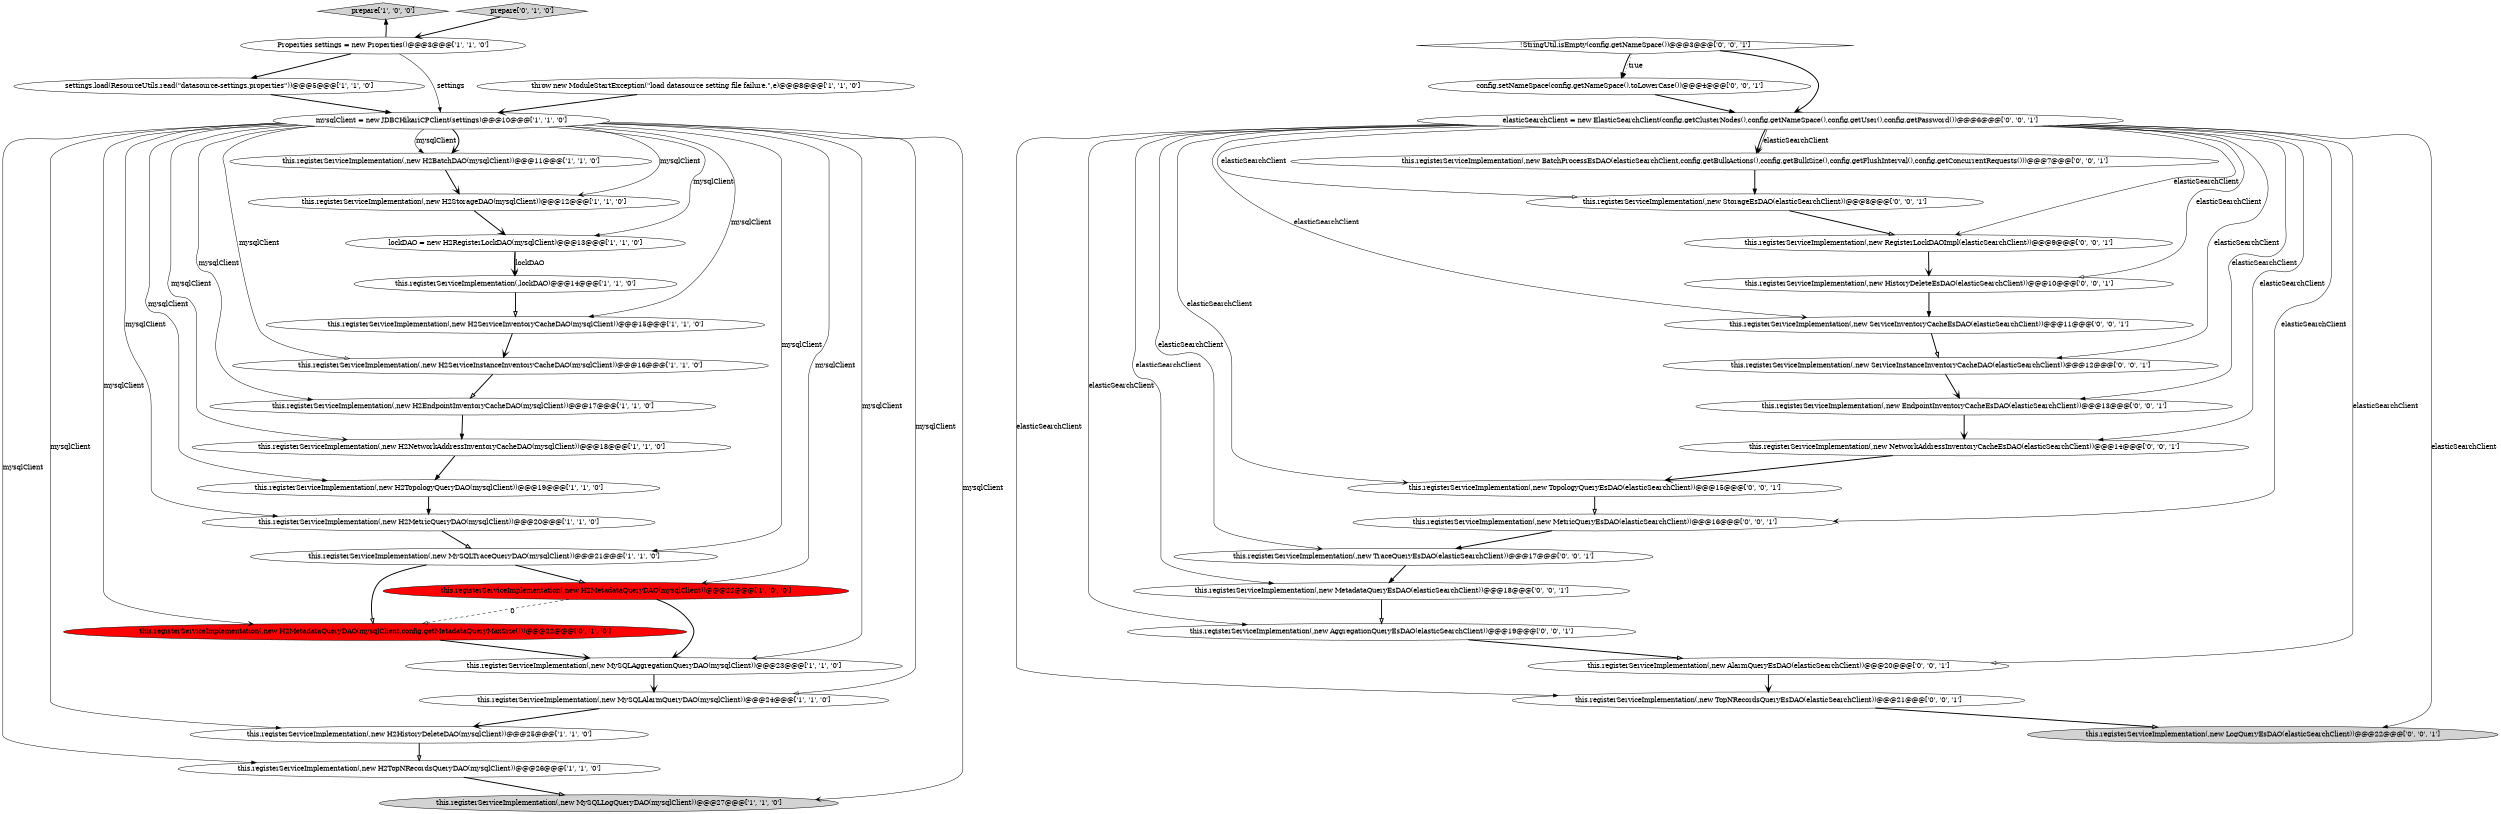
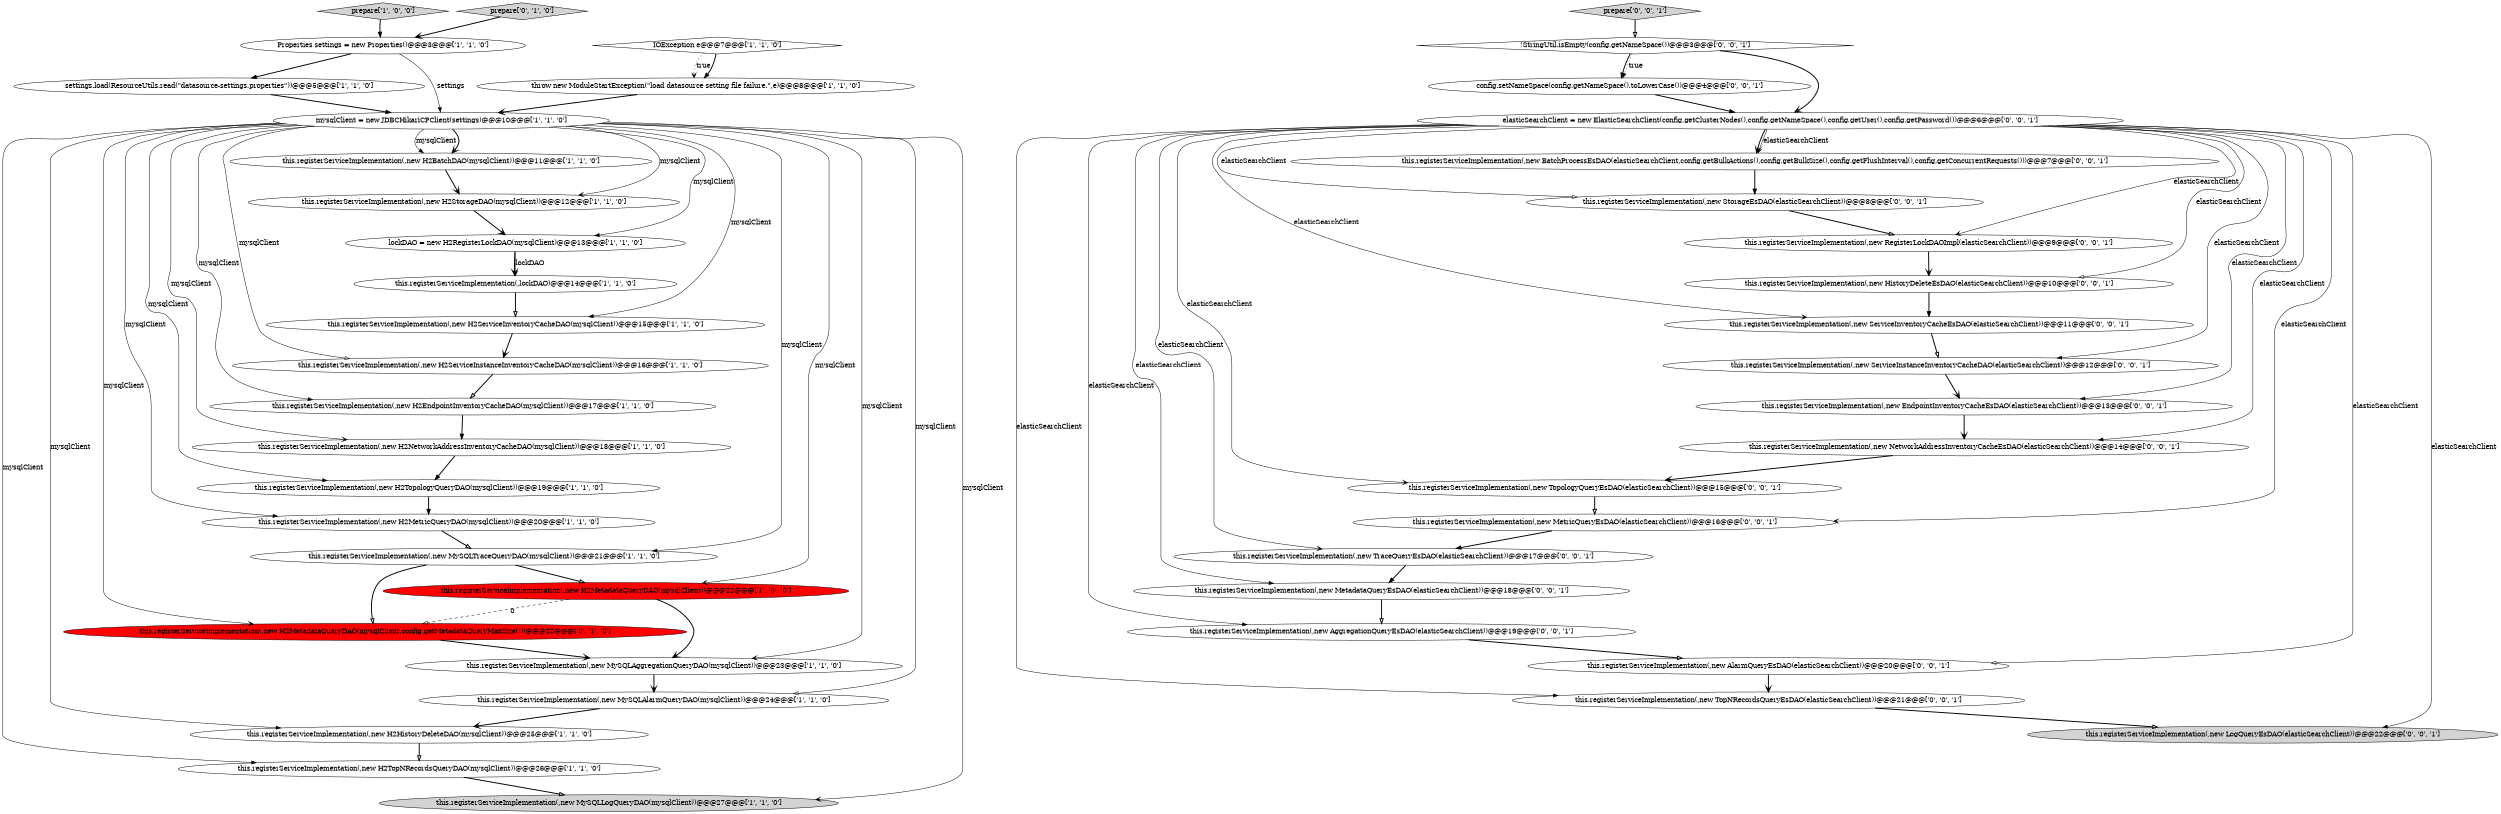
node "prepare['0', '0', '1']": added
edge "Properties settings = new Properties()@@@3@@@['1', '1', '0']" -> "prepare['1', '0', '0']": reversed
node "IOException e@@@7@@@['1', '1', '0']": added
